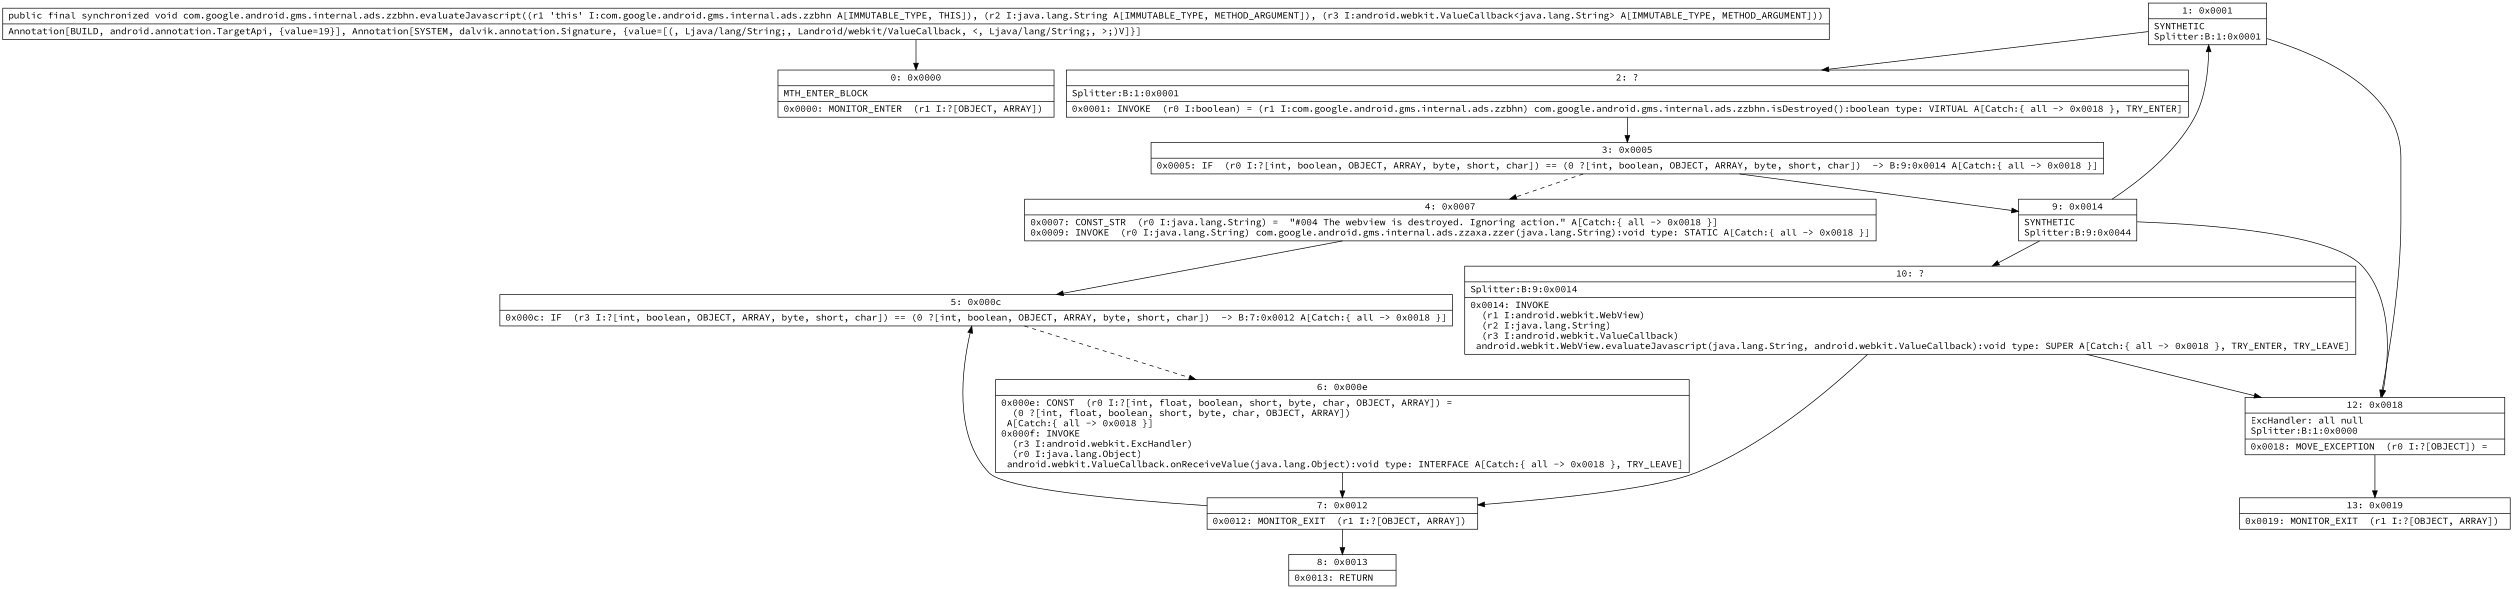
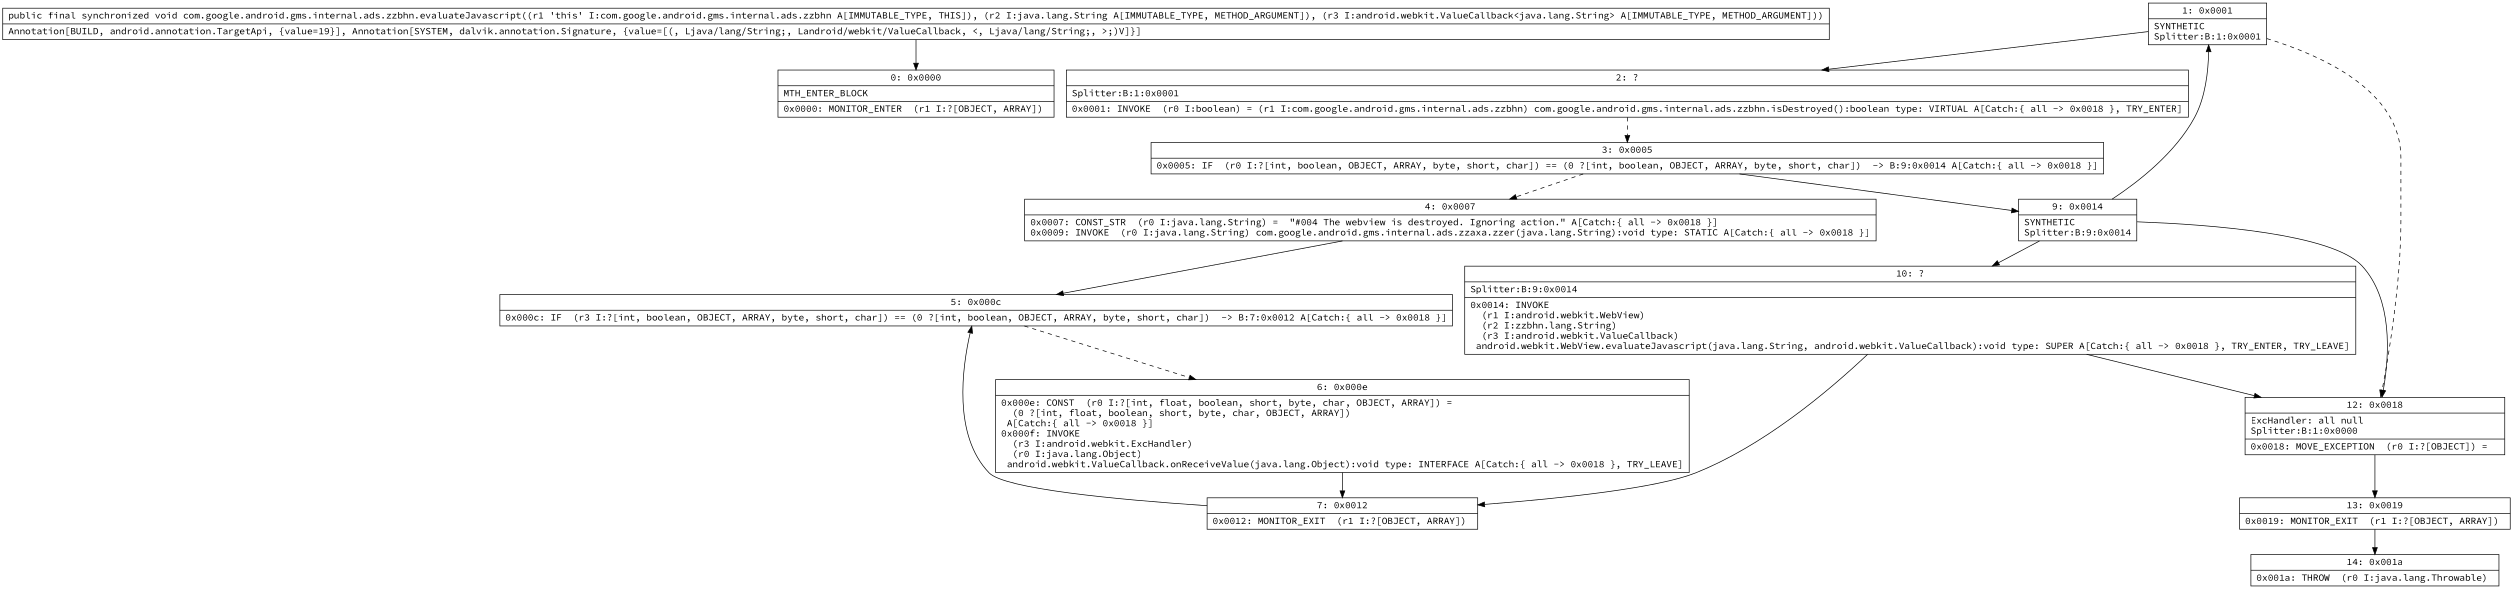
edge "2: ?" -> "3: 0x0005": style solid -> dashed
edge "1: 0x0001" -> "12: 0x0018": style solid -> dashed
node "9: 0x0014": text "Splitter:B:9:0x0044" -> "Splitter:B:9:0x0014"
node "10: ?": text "(r2 I:java.lang.String)" -> "(r2 I:zzbhn.lang.String)"
node "8: 0x0013": removed
node "14: 0x001a": added
